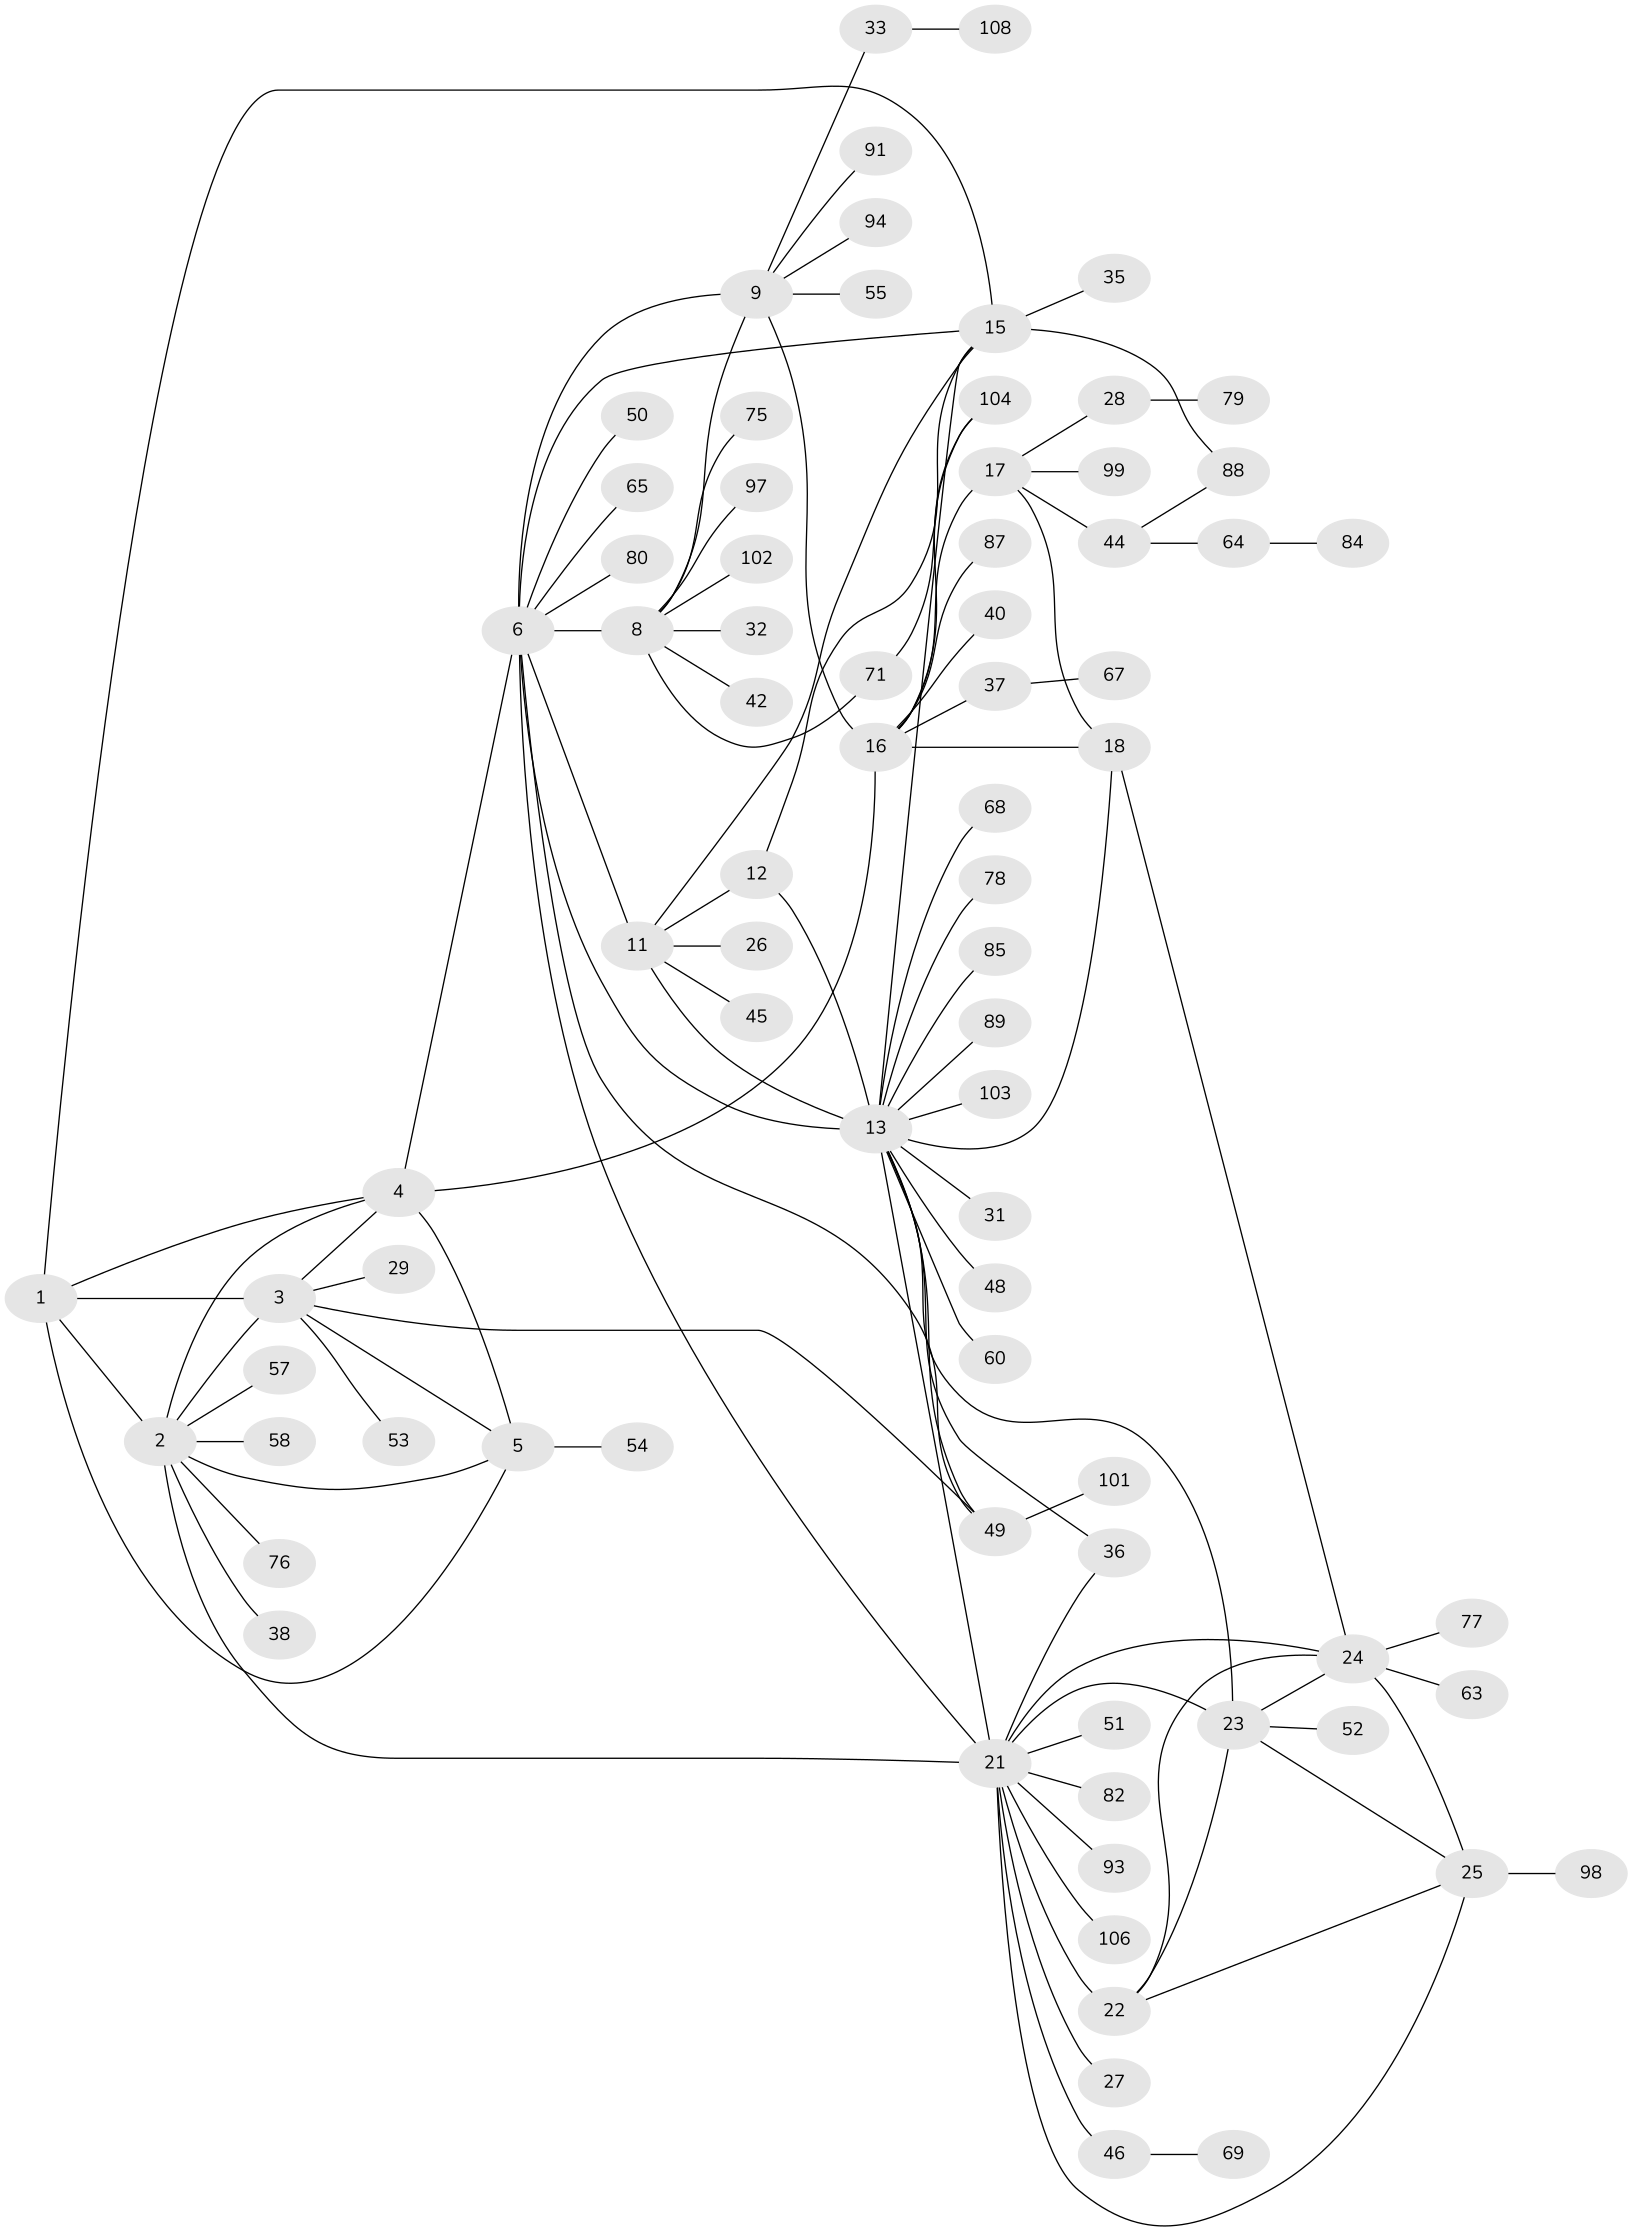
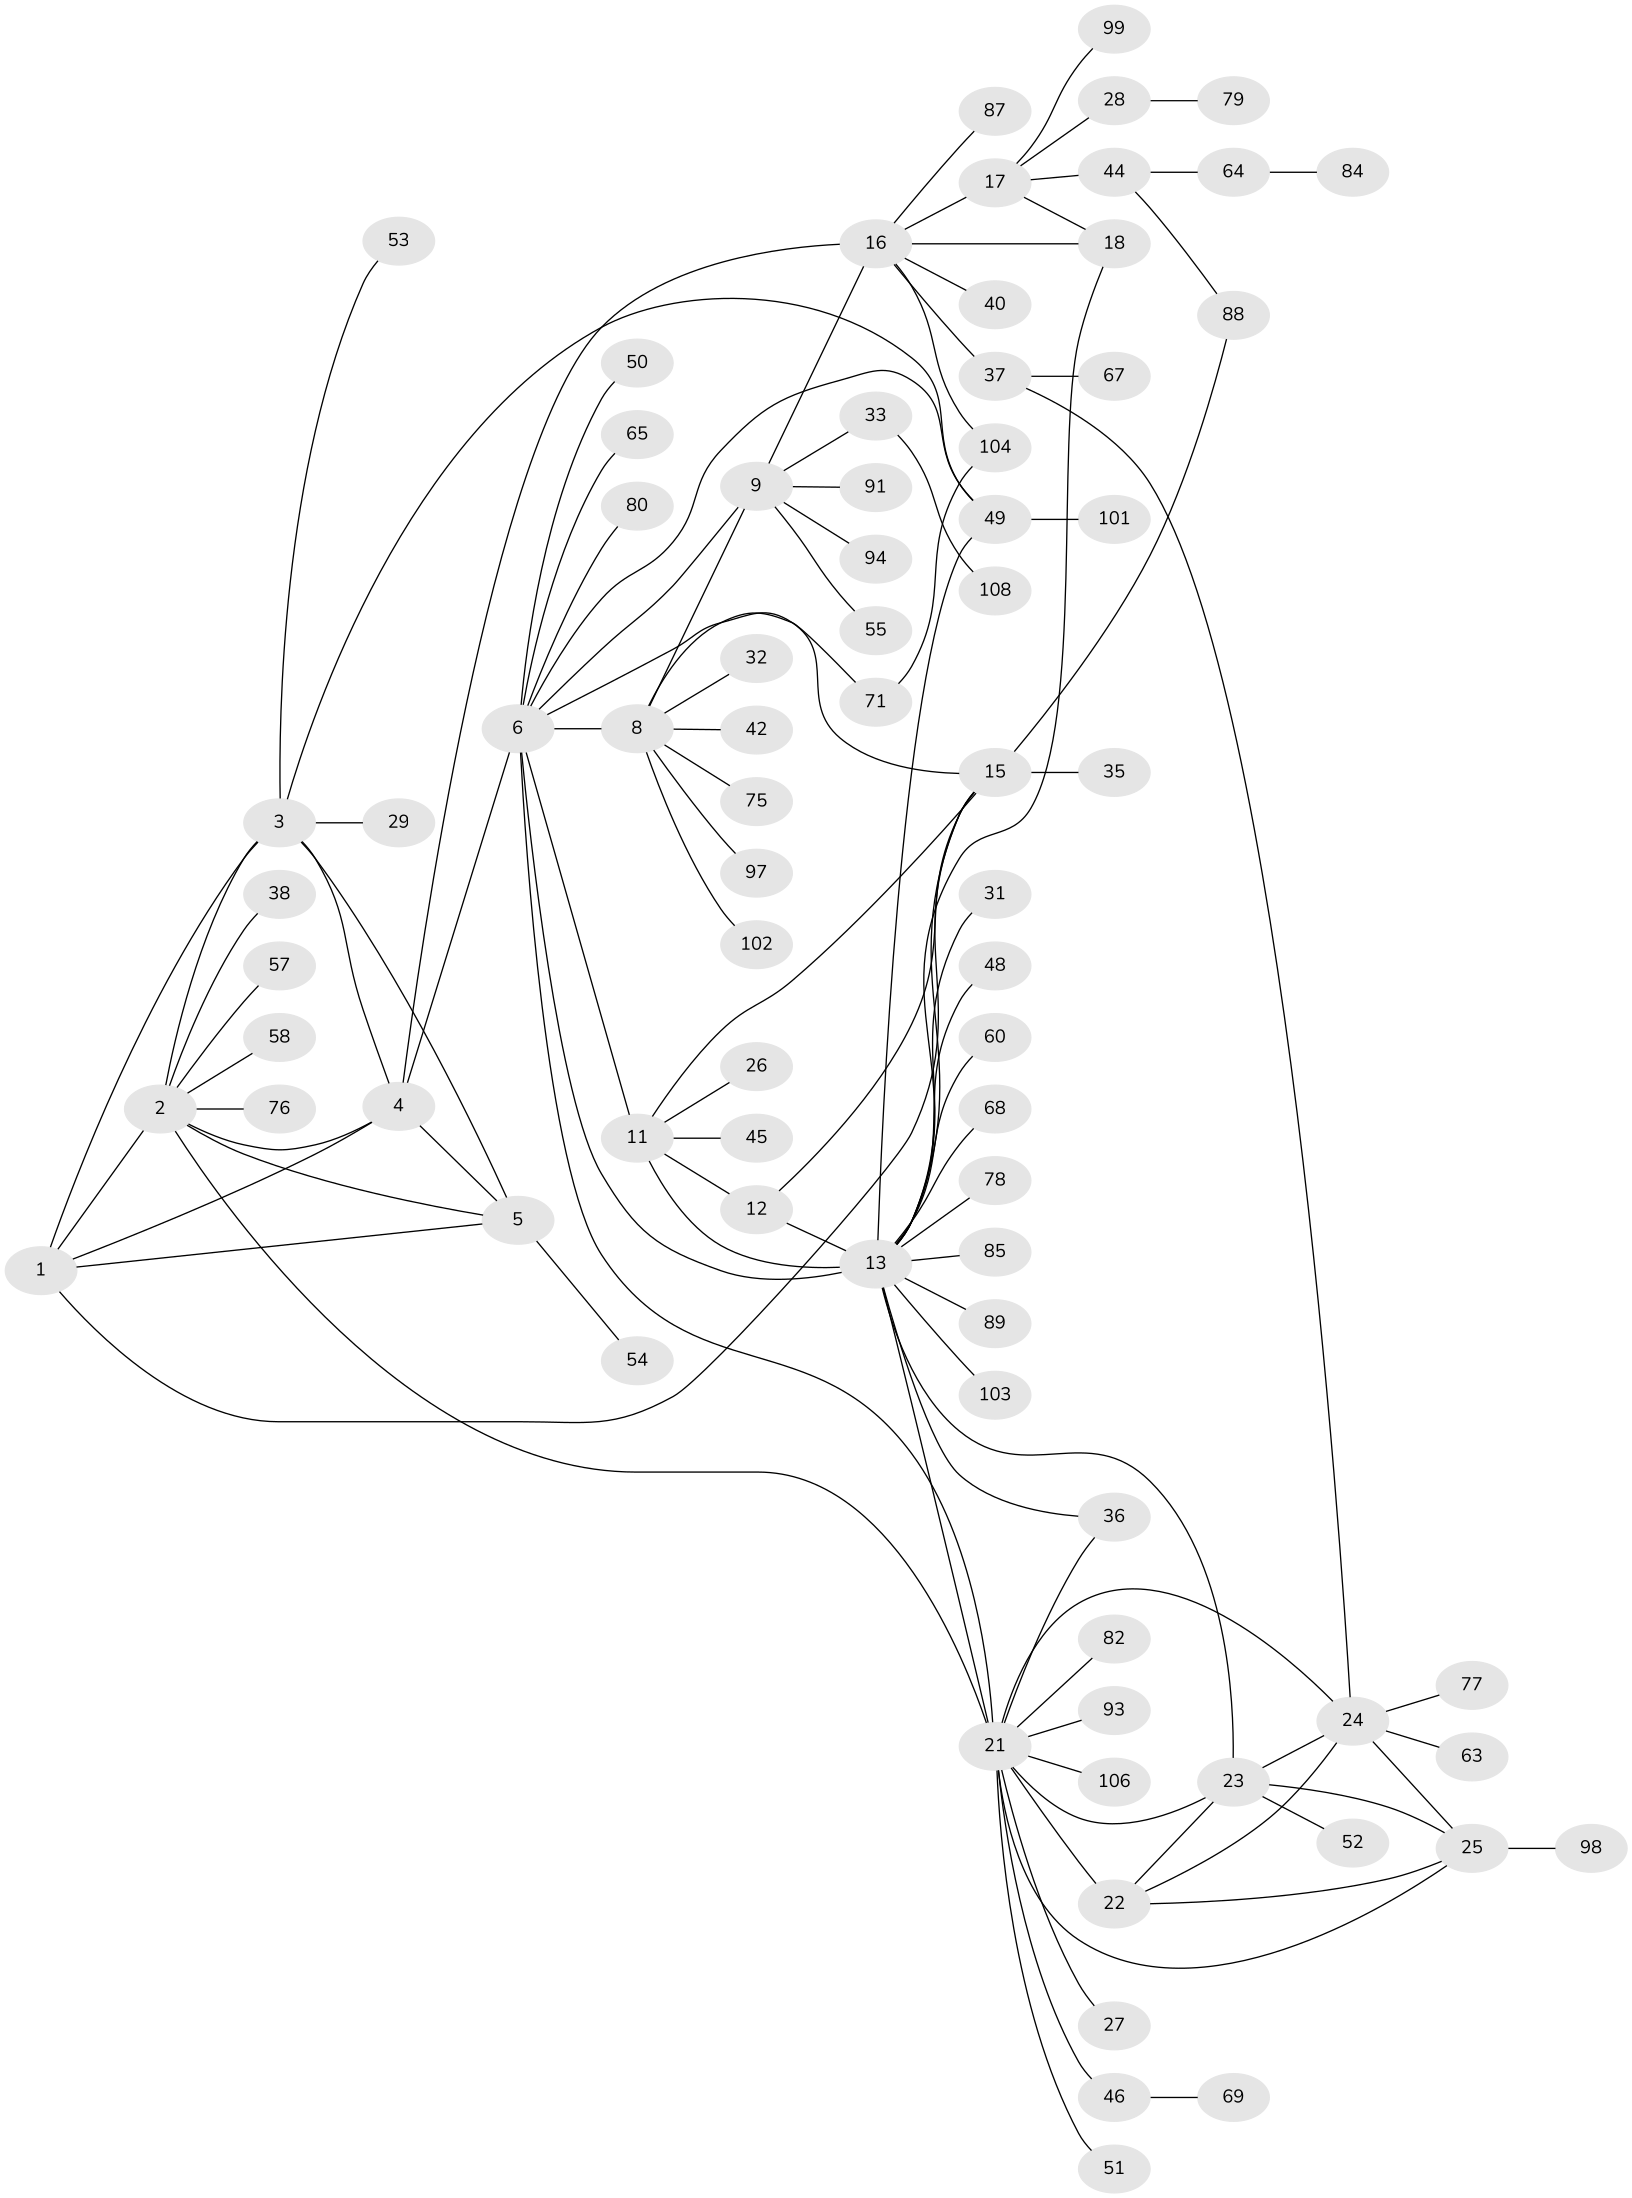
edge "18" -- "24": now "37" -- "24"
